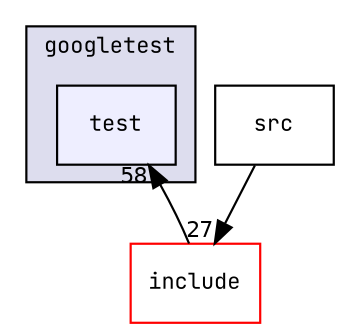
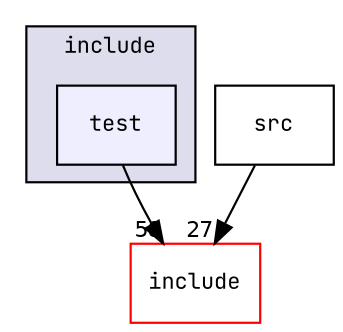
cluster "googletest": label "googletest" -> "include"
edge "include" -> "test": reversed
